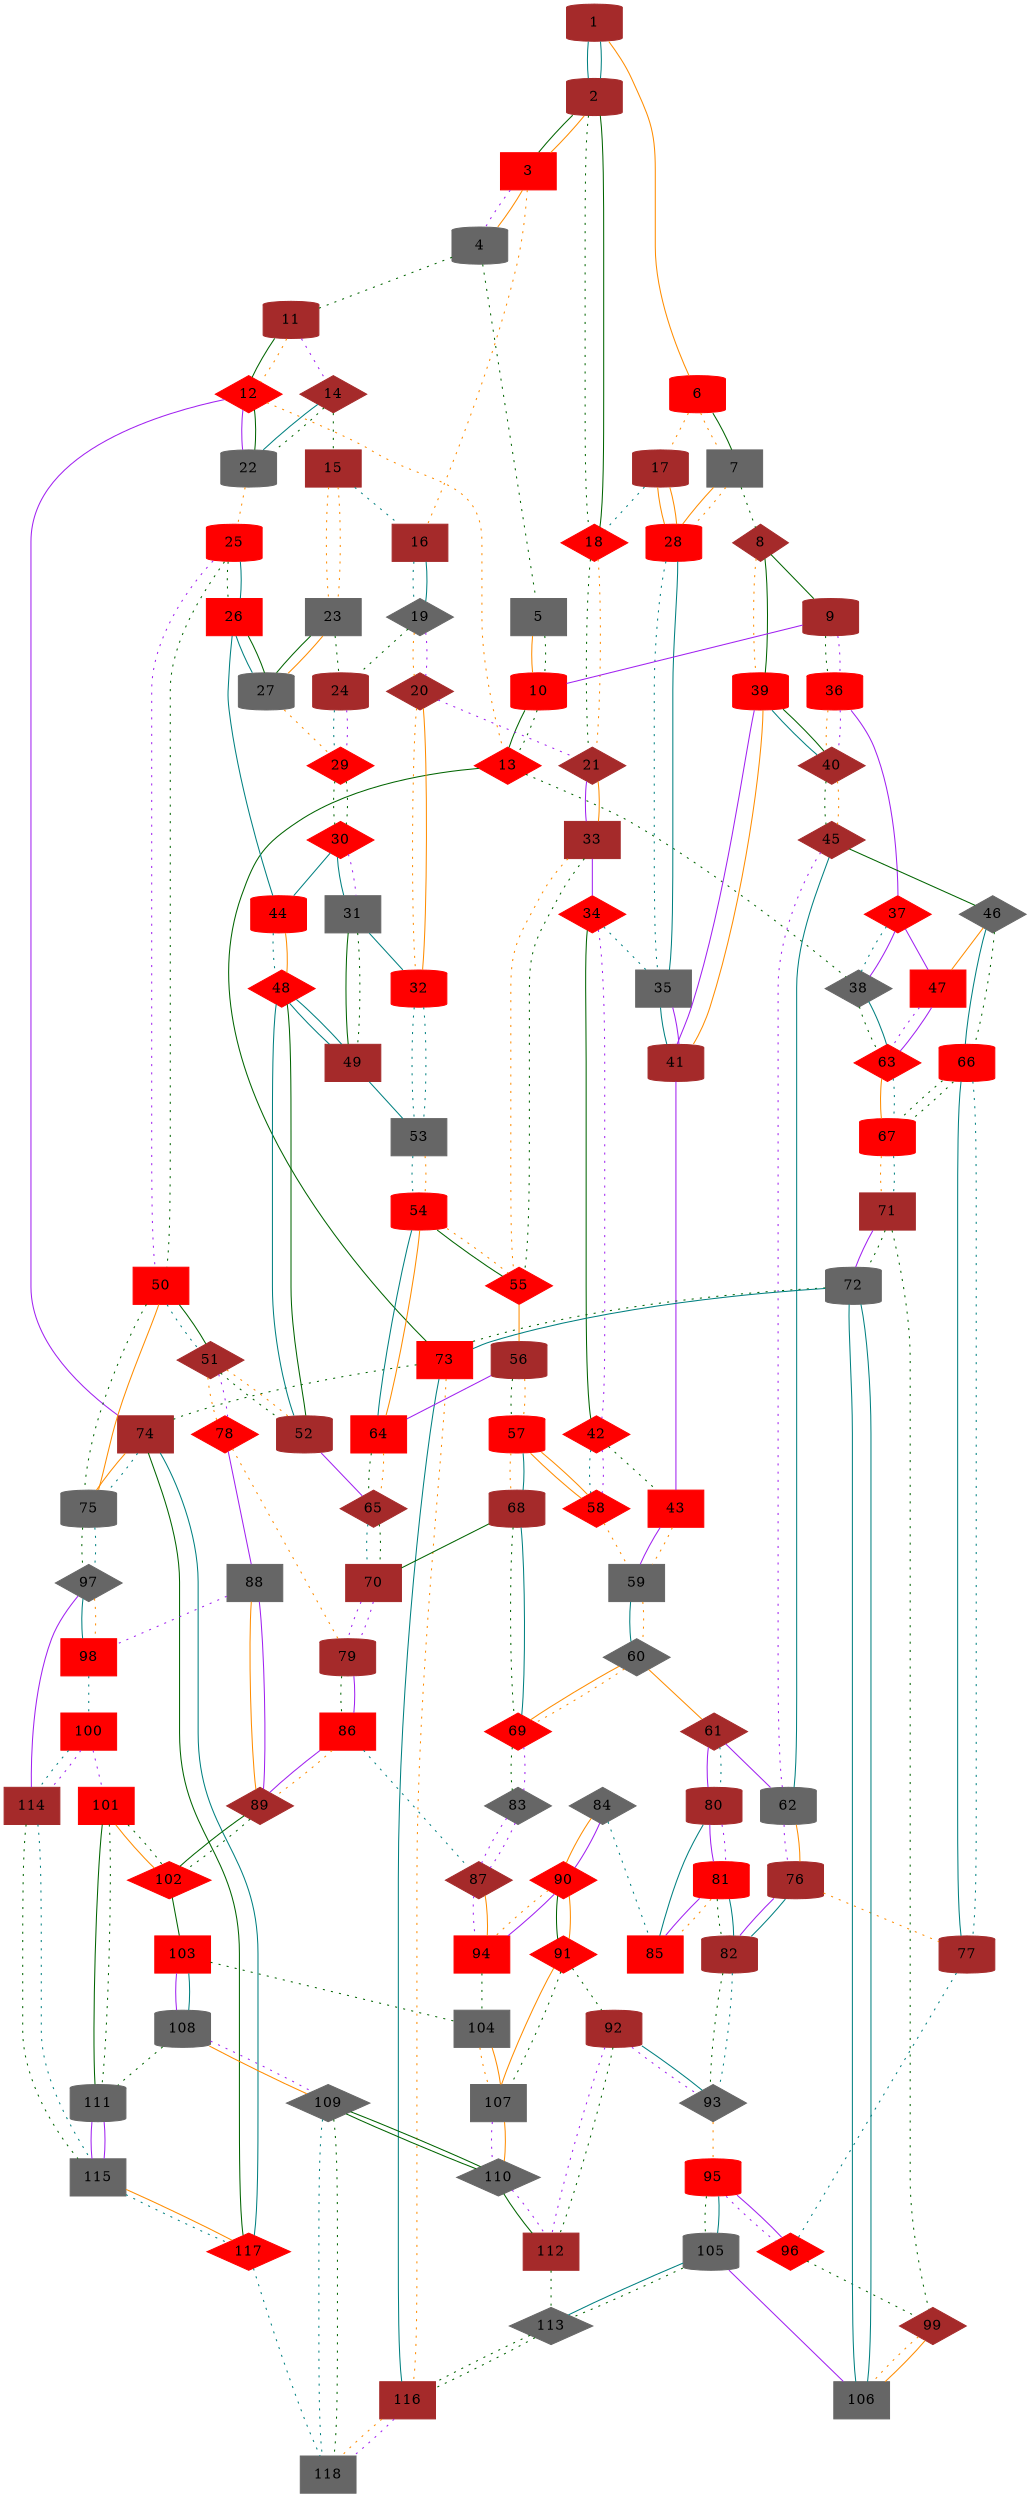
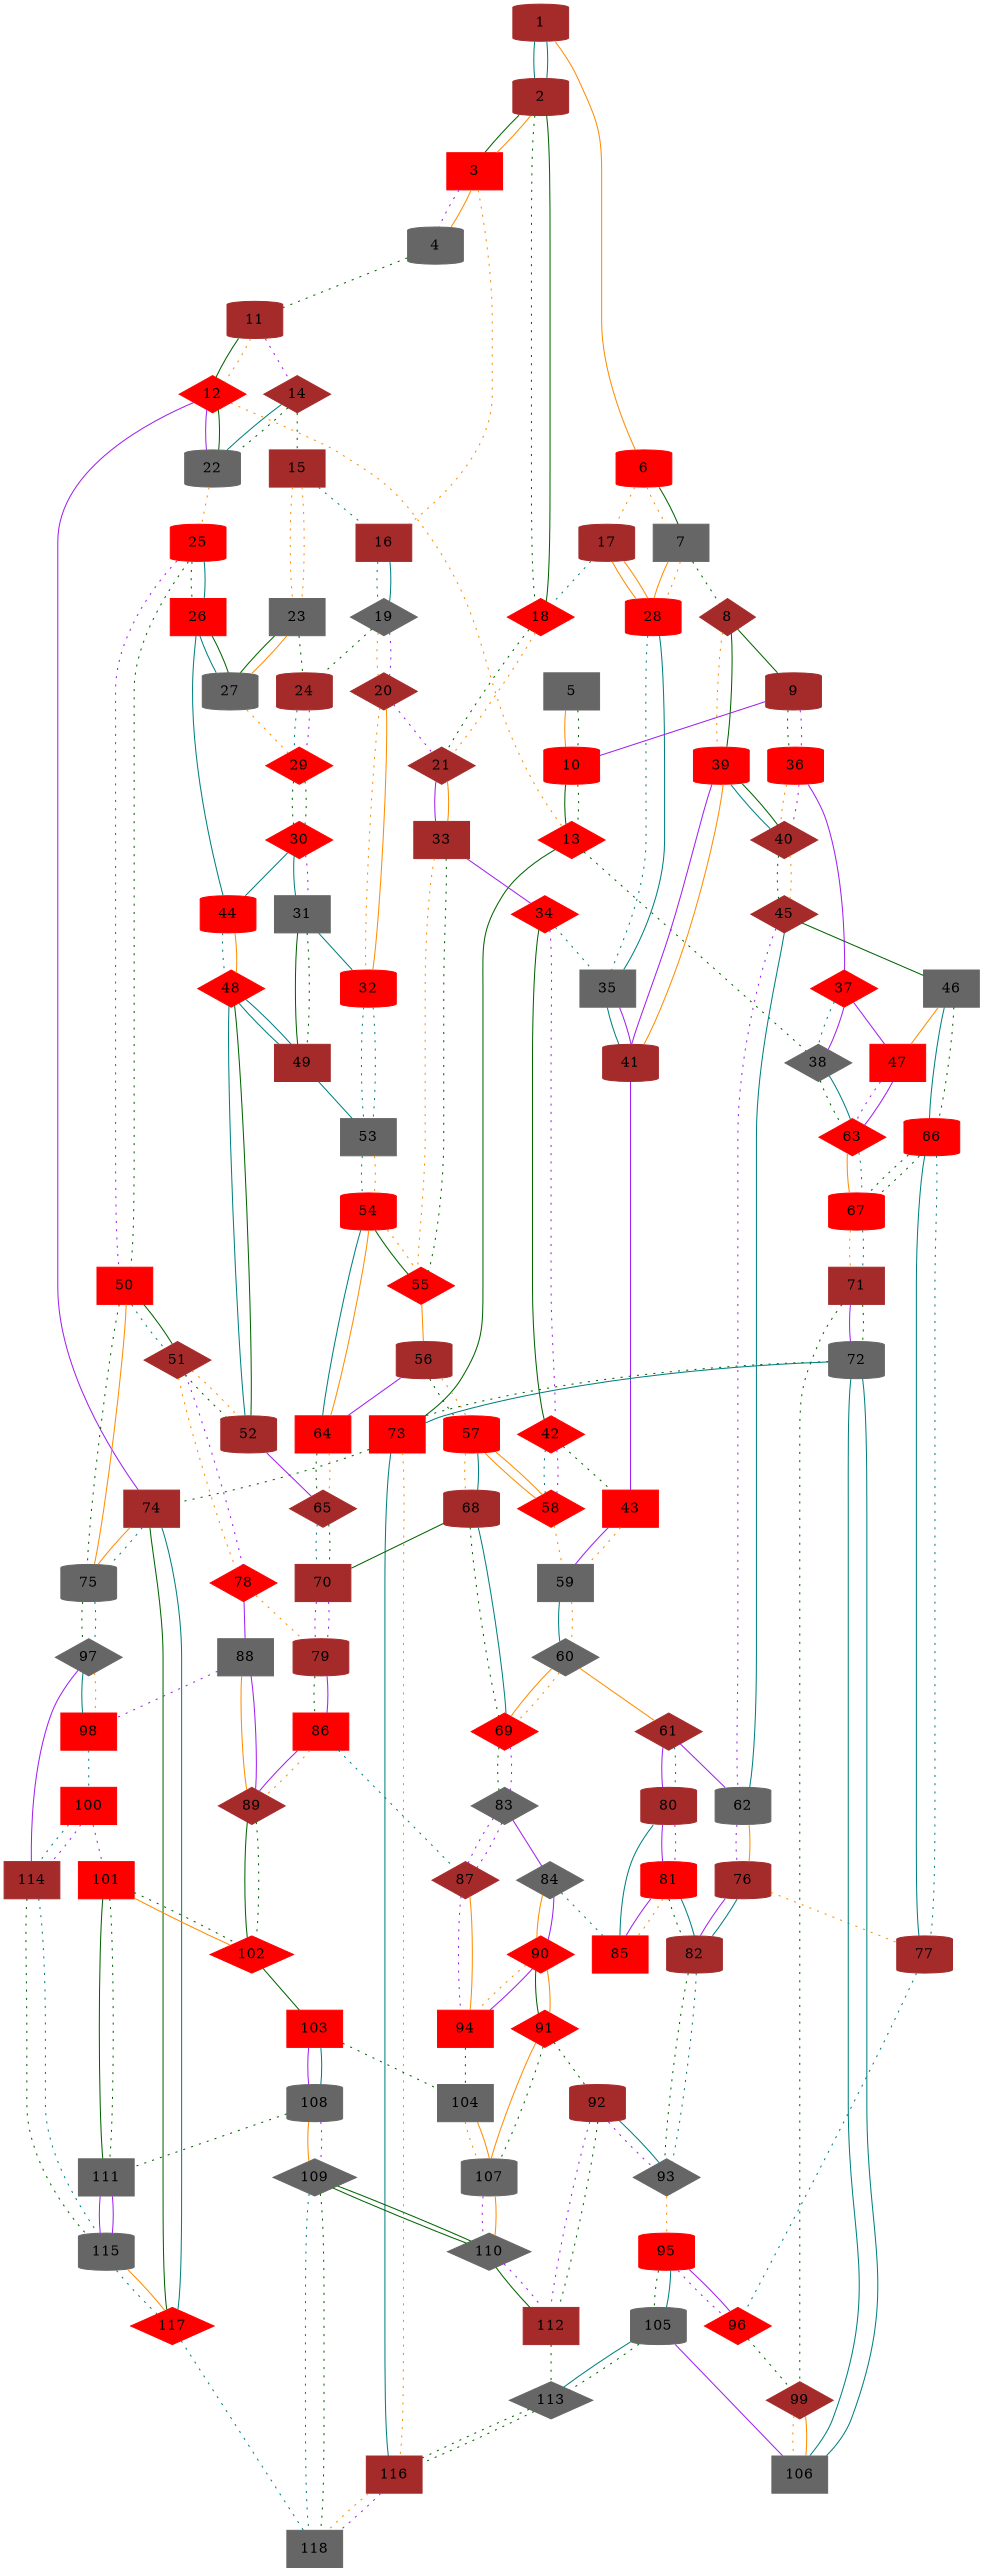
edge "4" -- "5": removed
node "46": shape diamond -> box
edge "83" -- "84": added
node "111": shape cylinder -> box
node "107": shape box -> cylinder
node "115": shape box -> cylinder
